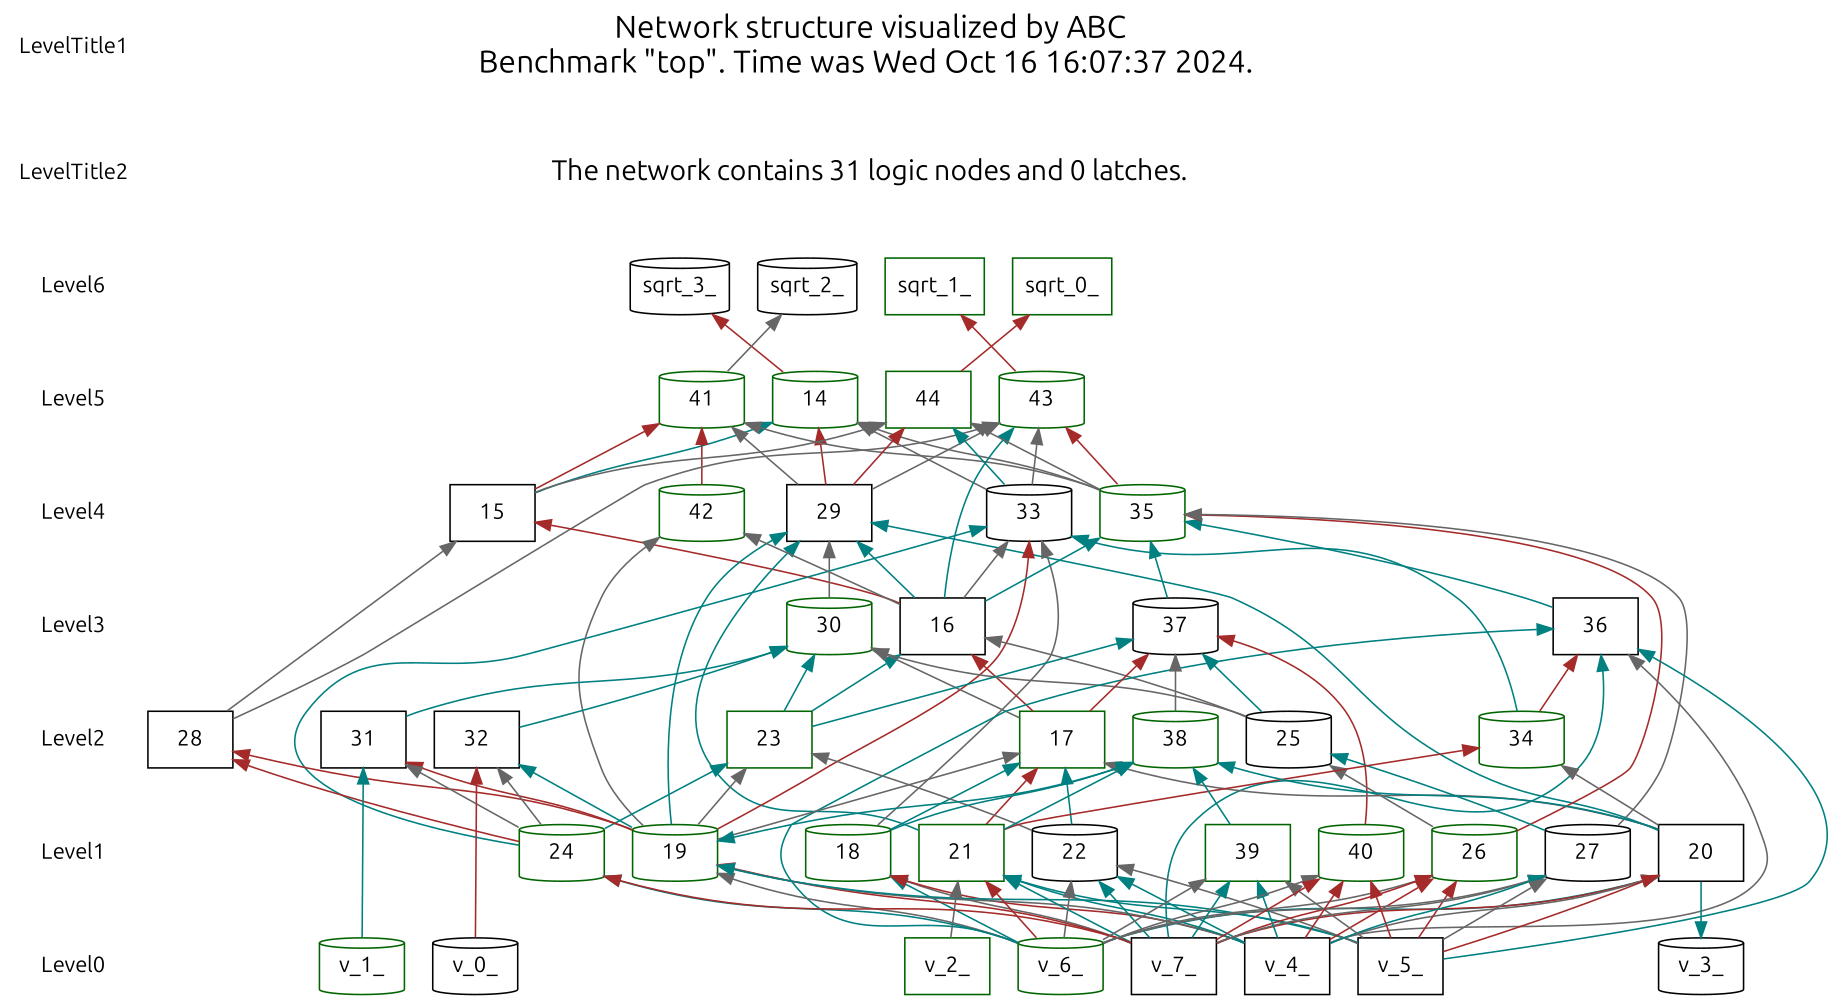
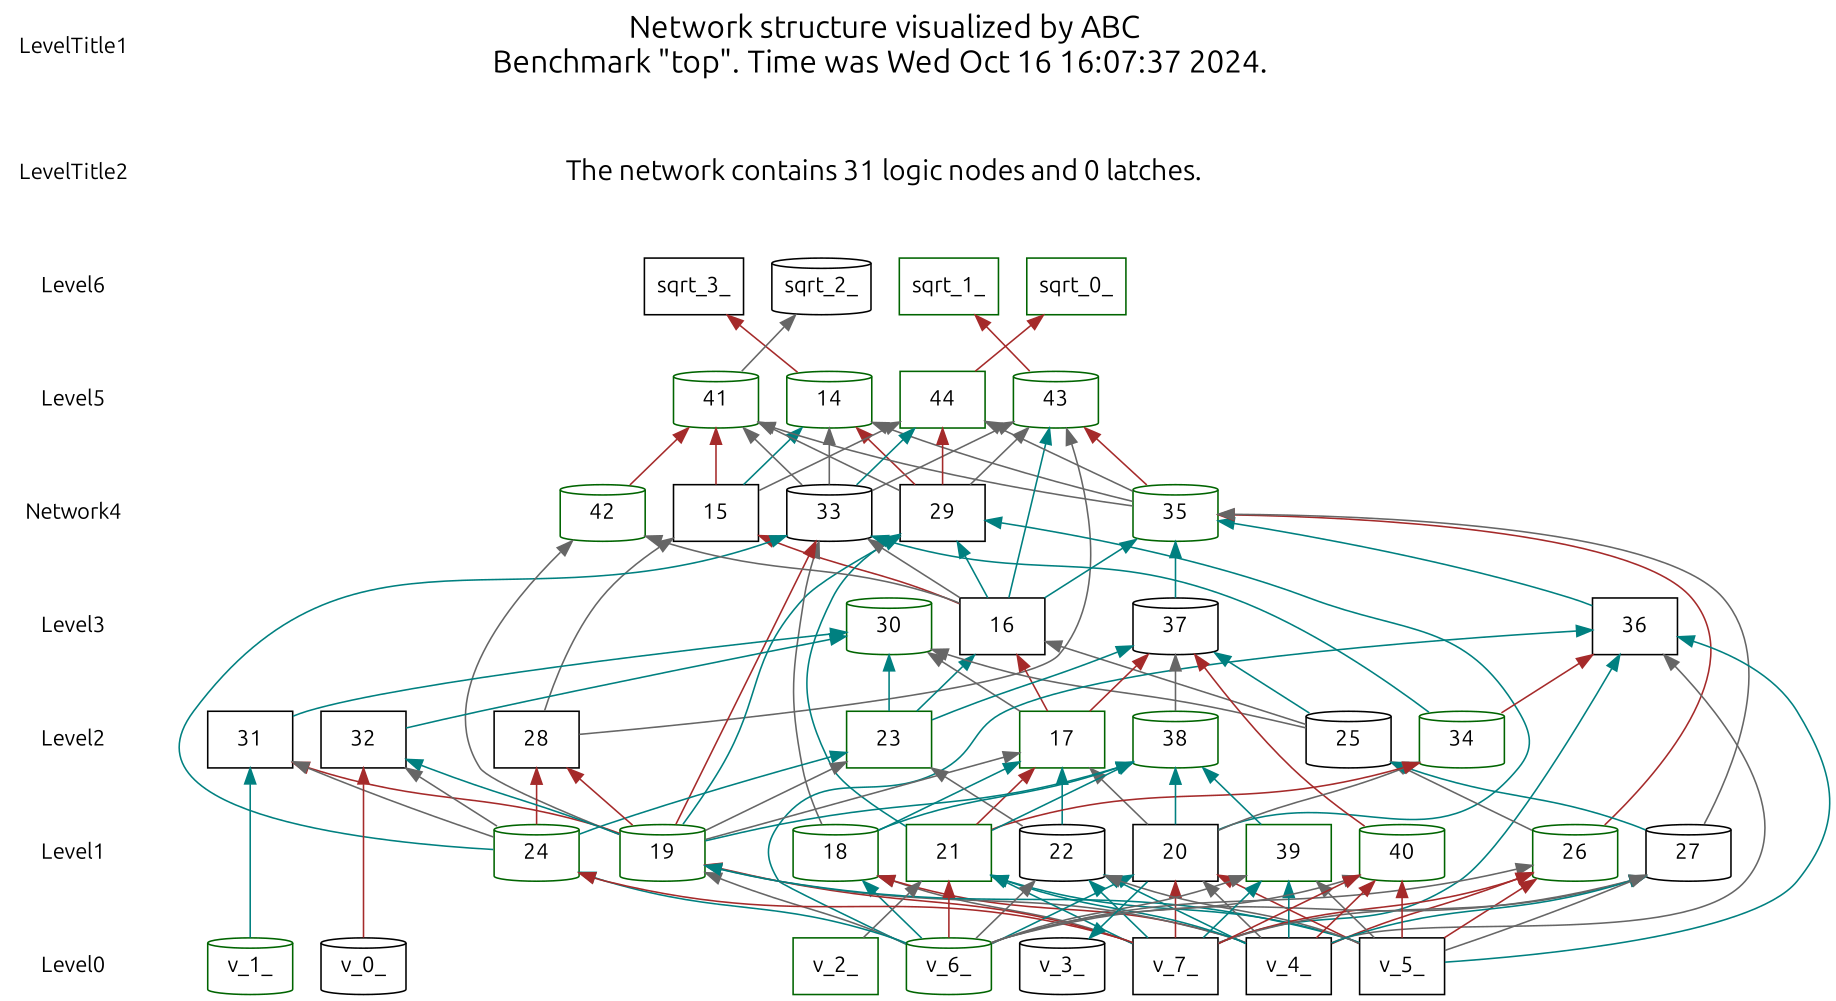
node "sqrt_3_": shape cylinder -> box
edge "33" -> "41": added
node "Level4": label "Level4" -> "Network4"
edge "30" -> "29": removed
edge "38" -> "19": reversed
